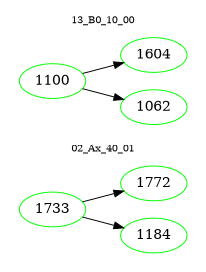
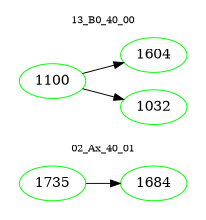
cluster "13_B0_10_00": label "13_B0_10_00" -> "13_B0_40_00"
node "1062": label "1062" -> "1032"
node "1772": removed
node "1733": label "1733" -> "1735"
node "1184": label "1184" -> "1684"
